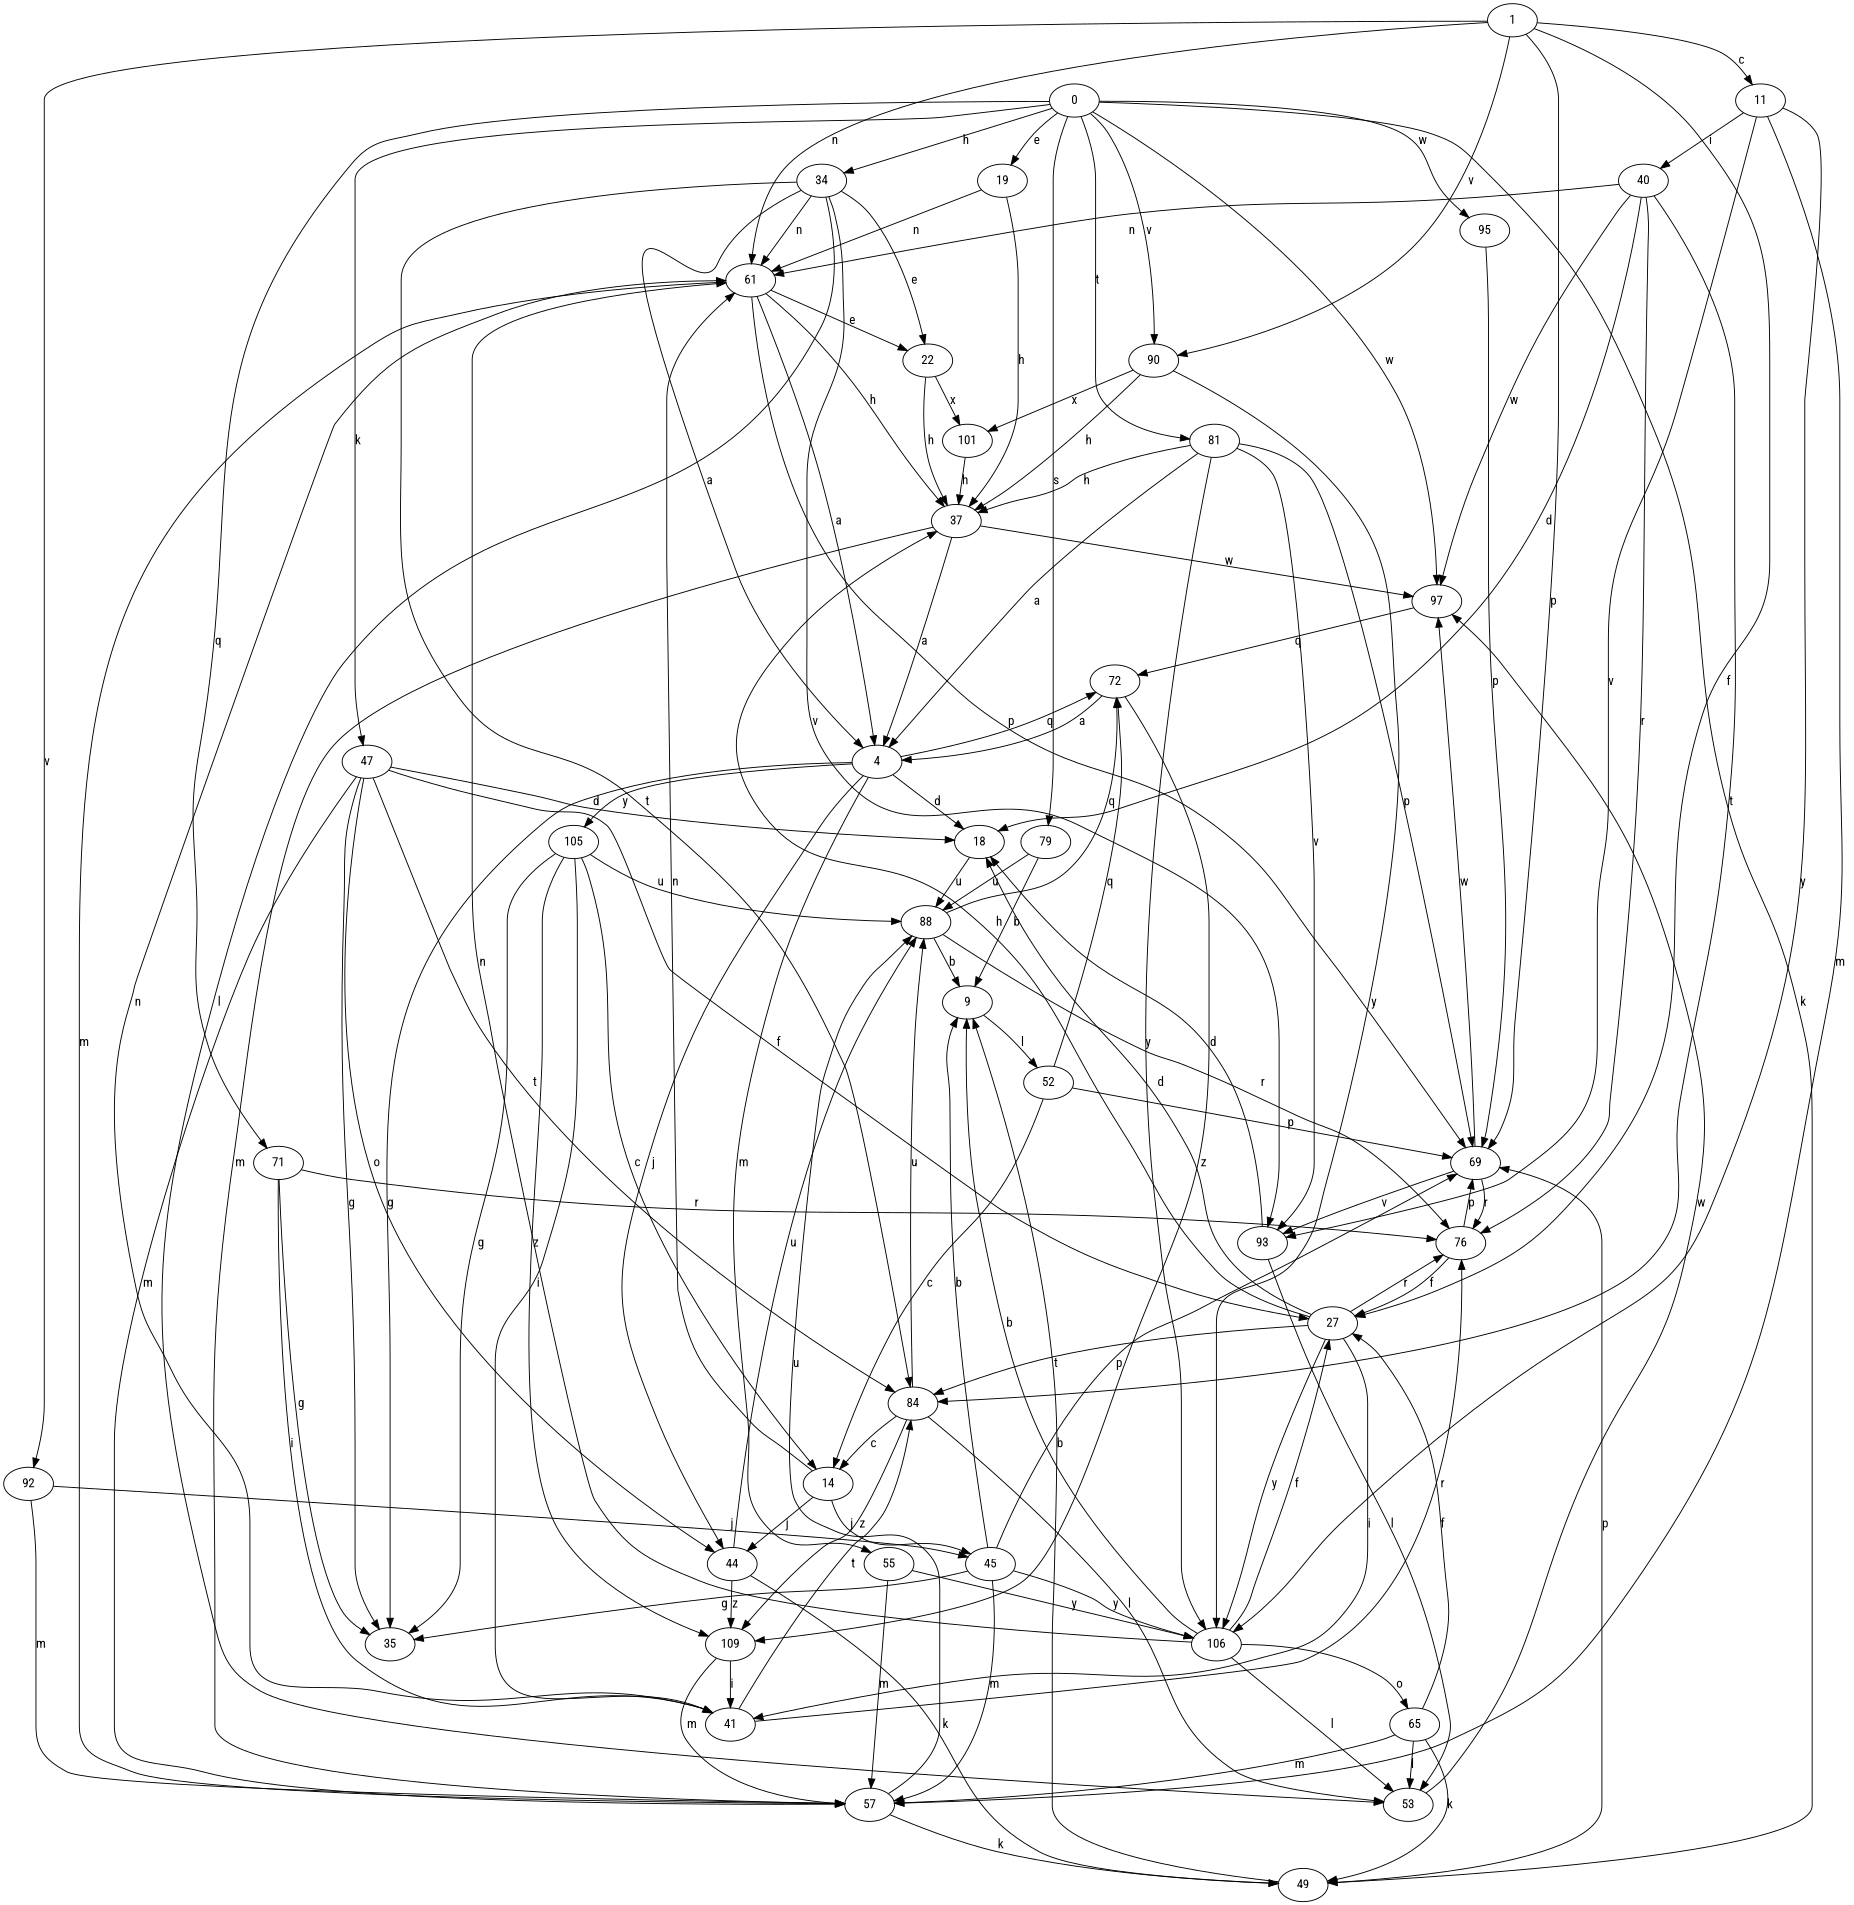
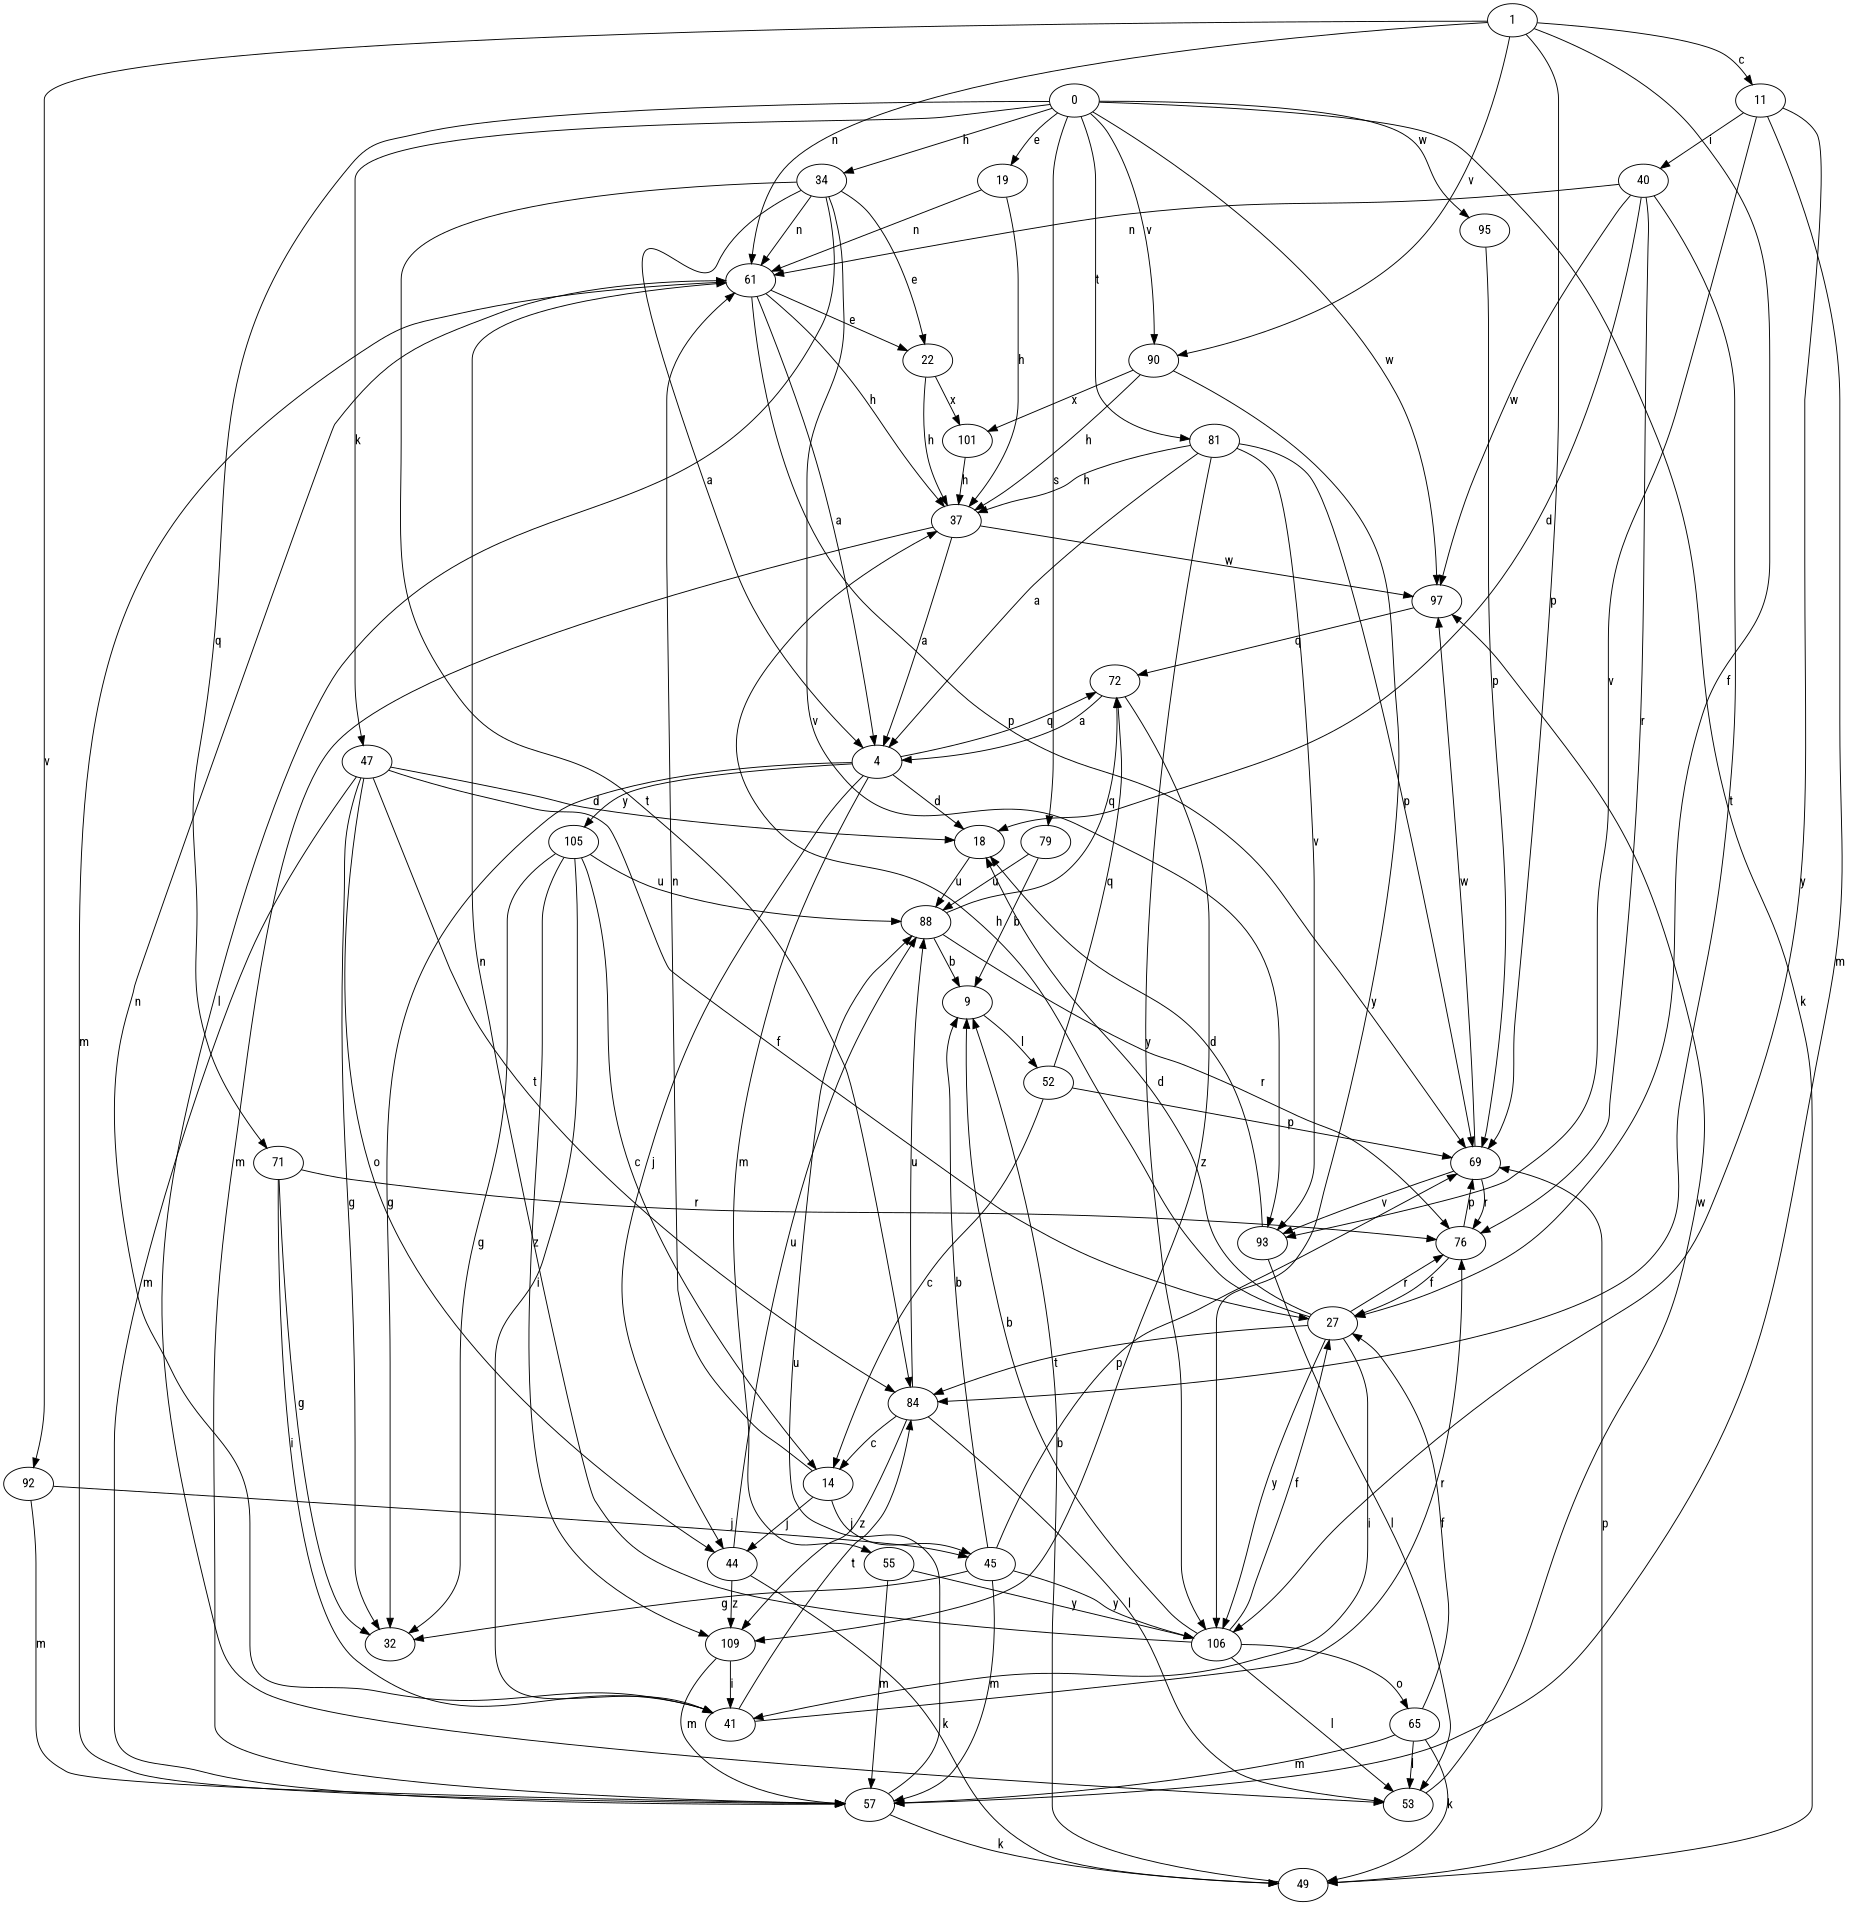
node "35": label "35" -> "32"
